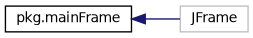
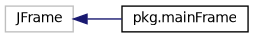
edge "JFrame" -> "pkg.mainFrame": reversed
